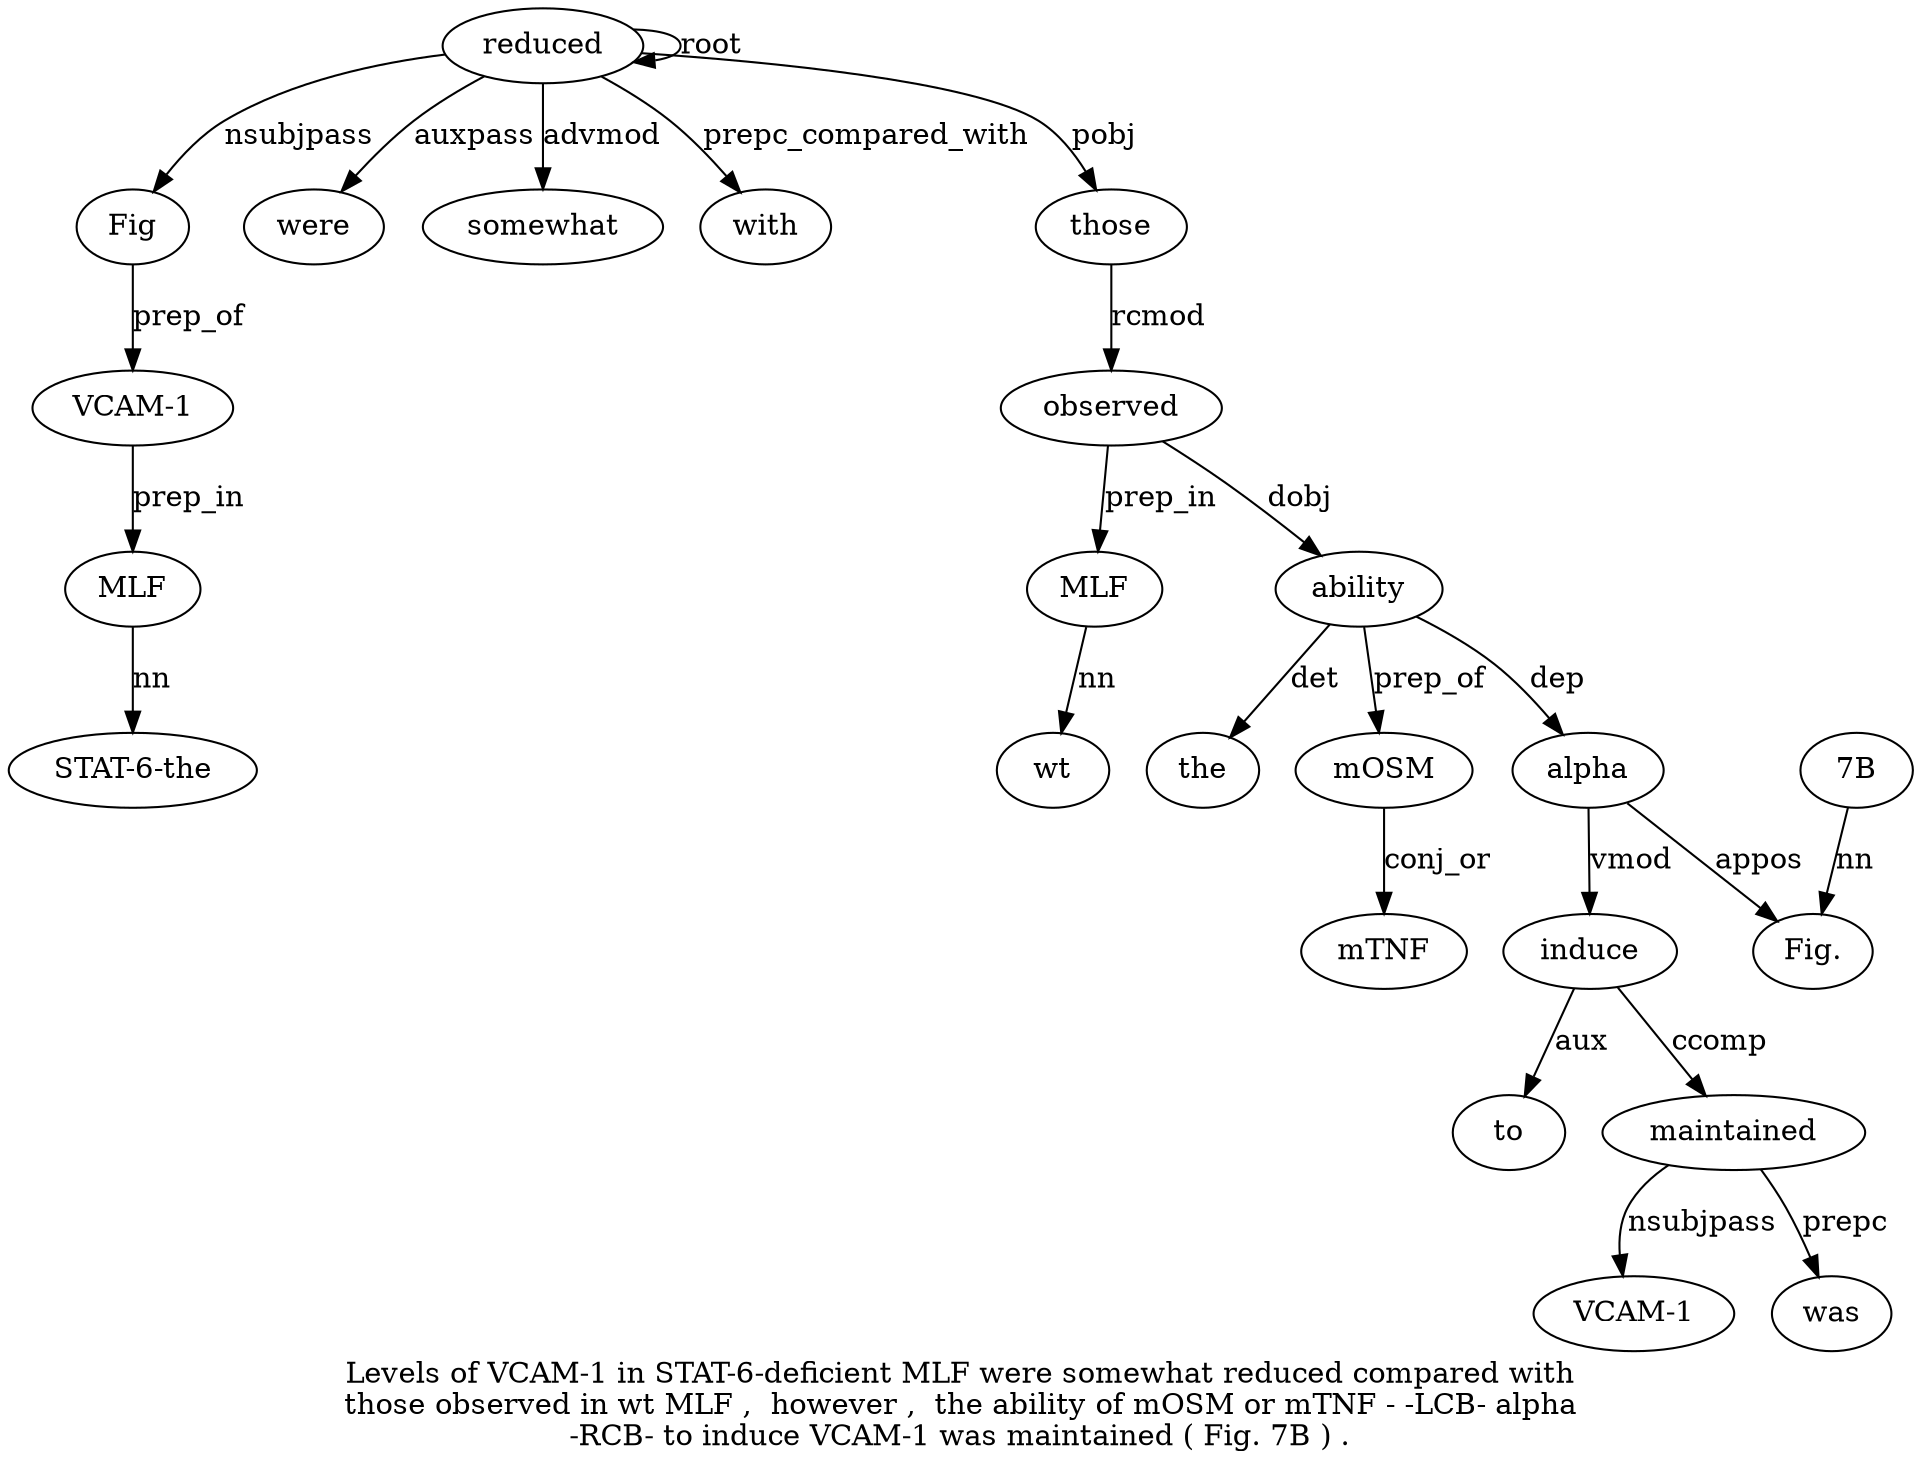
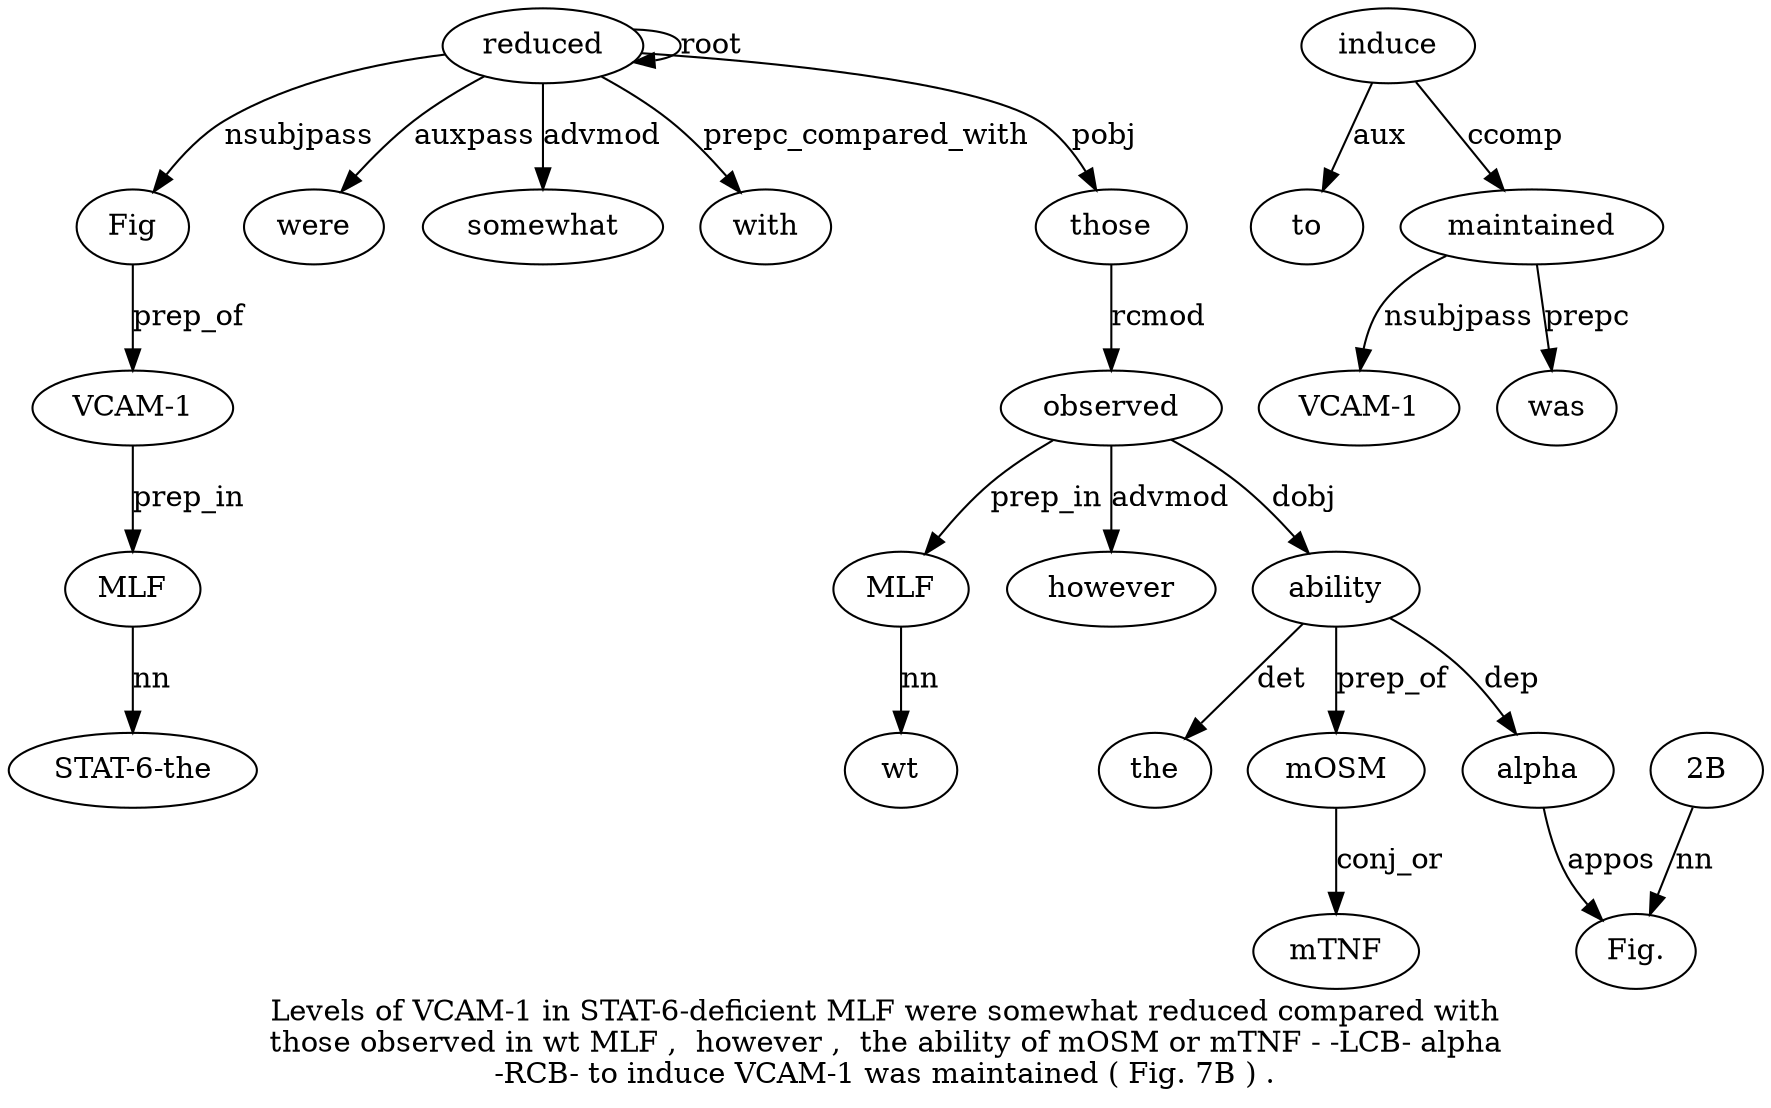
node "however": added
node "7B": label "7B" -> "2B"
edge "alpha" -> "induce": removed, label "vmod"
